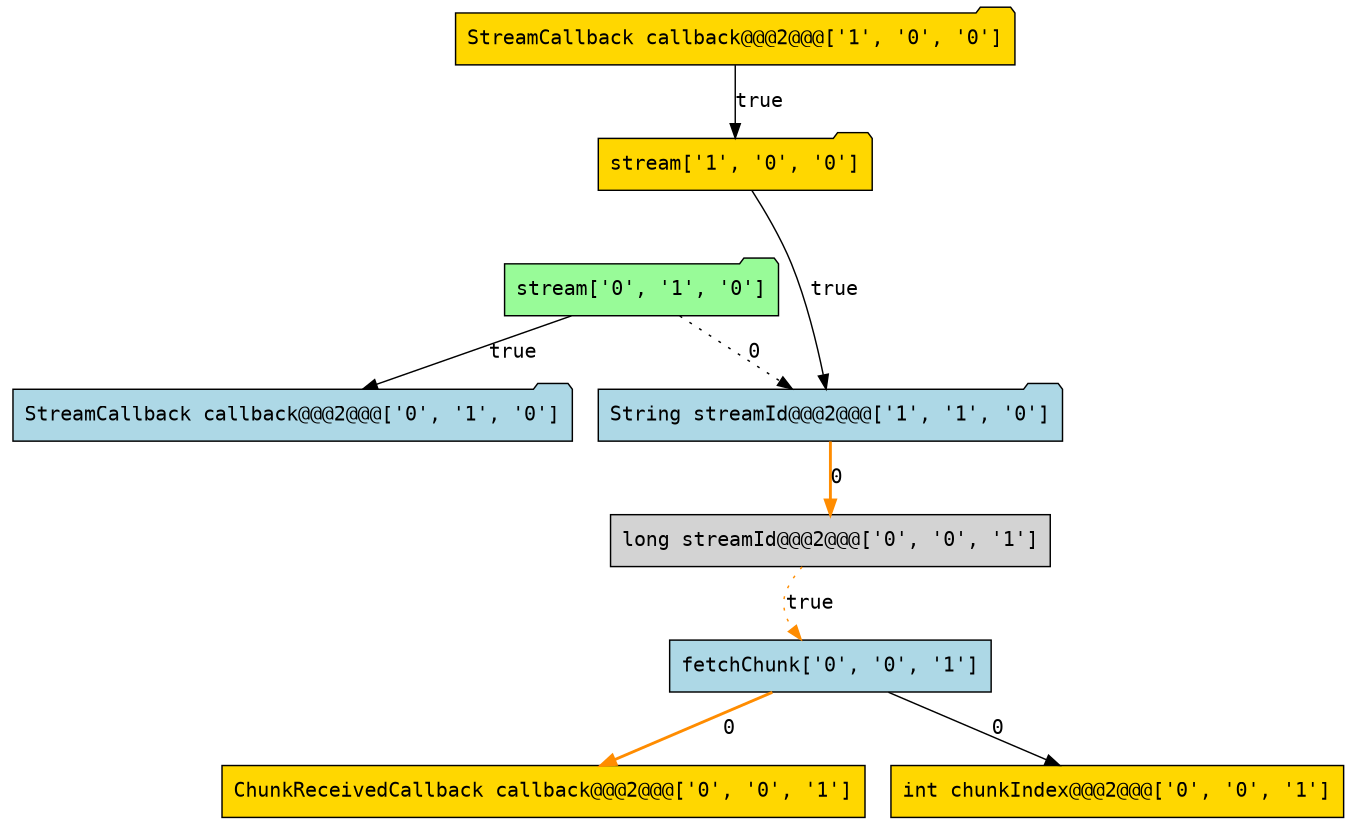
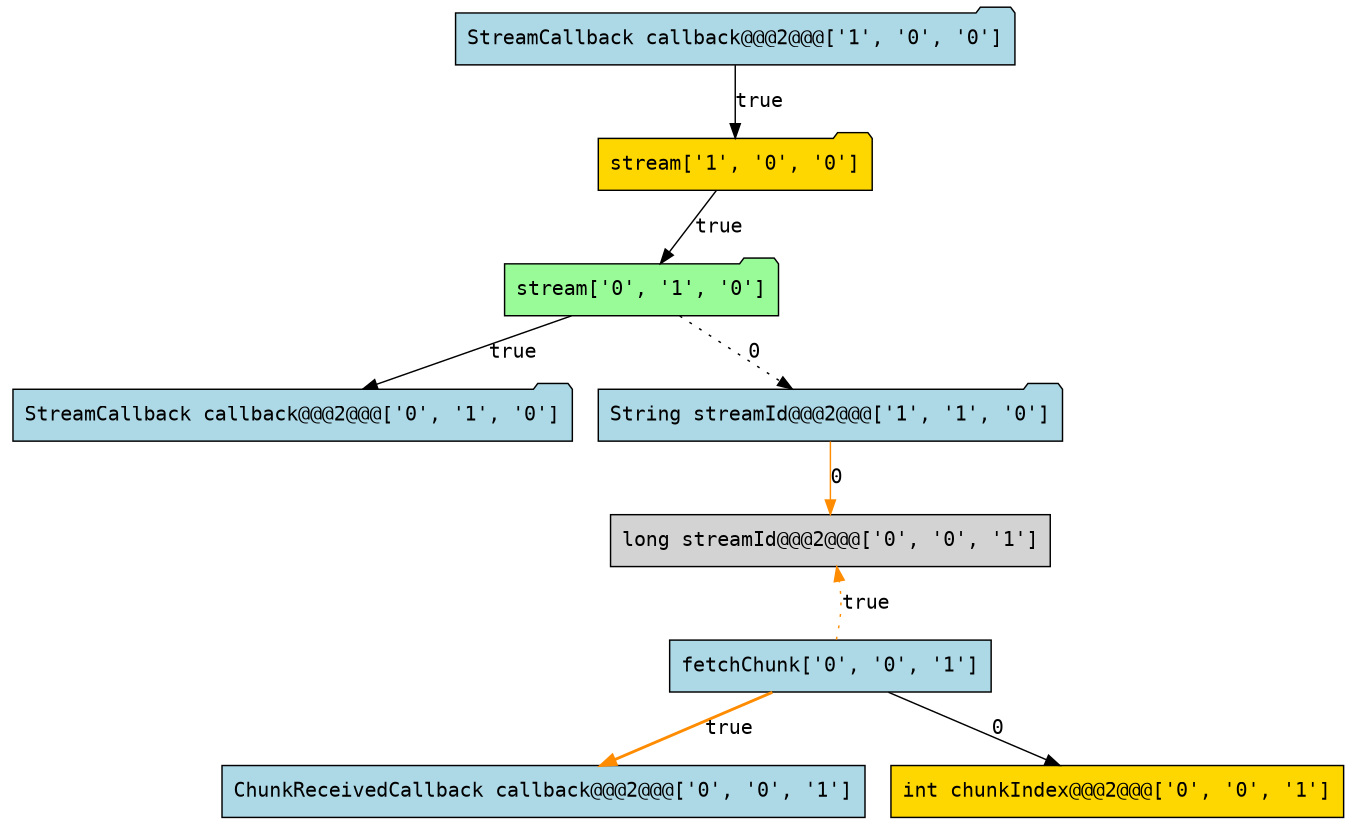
node "StreamCallback callback@@@2@@@['1', '0', '0']": fillcolor gold -> lightblue
edge "stream['1', '0', '0']" -> "String streamId@@@2@@@['1', '1', '0']": now "stream['1', '0', '0']" -> "stream['0', '1', '0']"
edge "String streamId@@@2@@@['1', '1', '0']" -> "long streamId@@@2@@@['0', '0', '1']": style bold -> solid
edge "long streamId@@@2@@@['0', '0', '1']" -> "fetchChunk['0', '0', '1']": reversed
edge "fetchChunk['0', '0', '1']" -> "ChunkReceivedCallback callback@@@2@@@['0', '0', '1']": label "0" -> "true"
node "ChunkReceivedCallback callback@@@2@@@['0', '0', '1']": fillcolor gold -> lightblue
